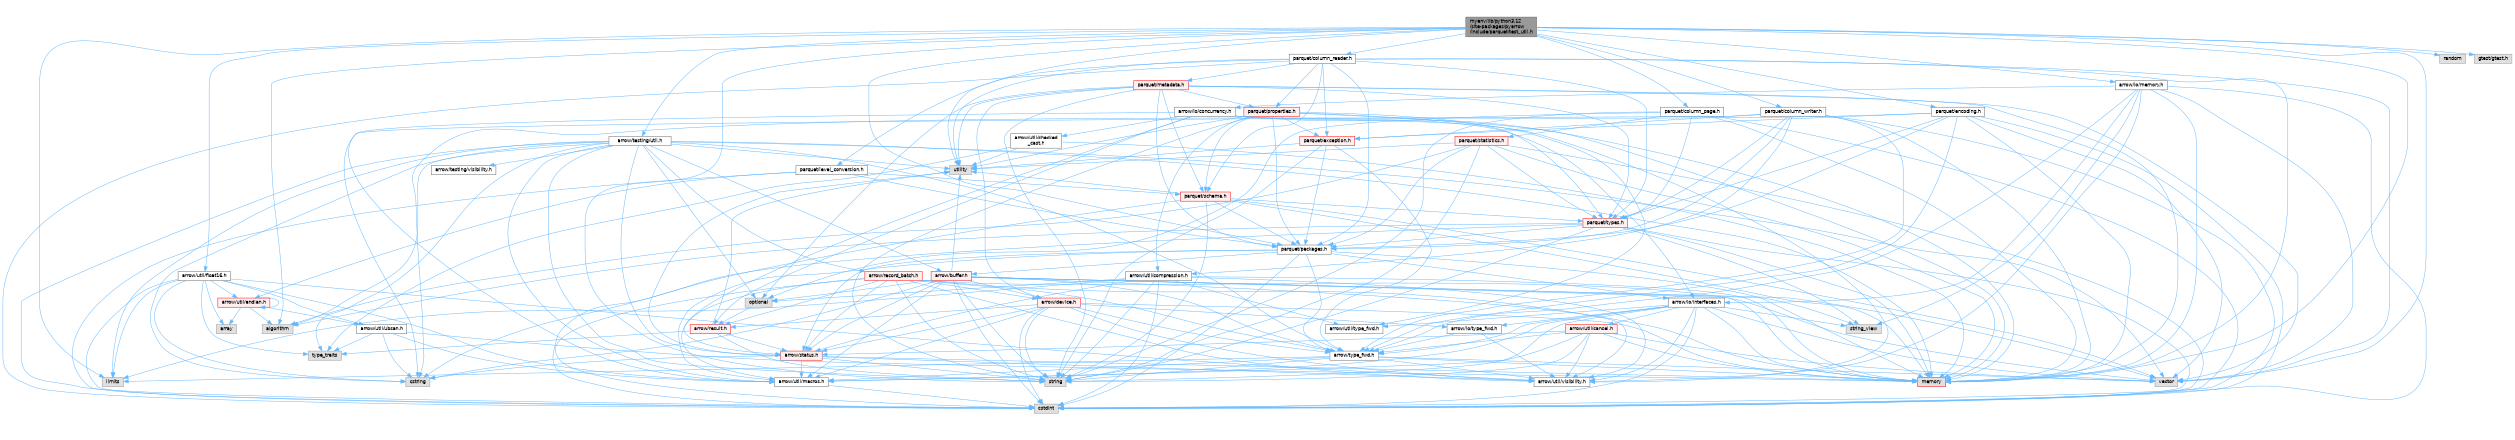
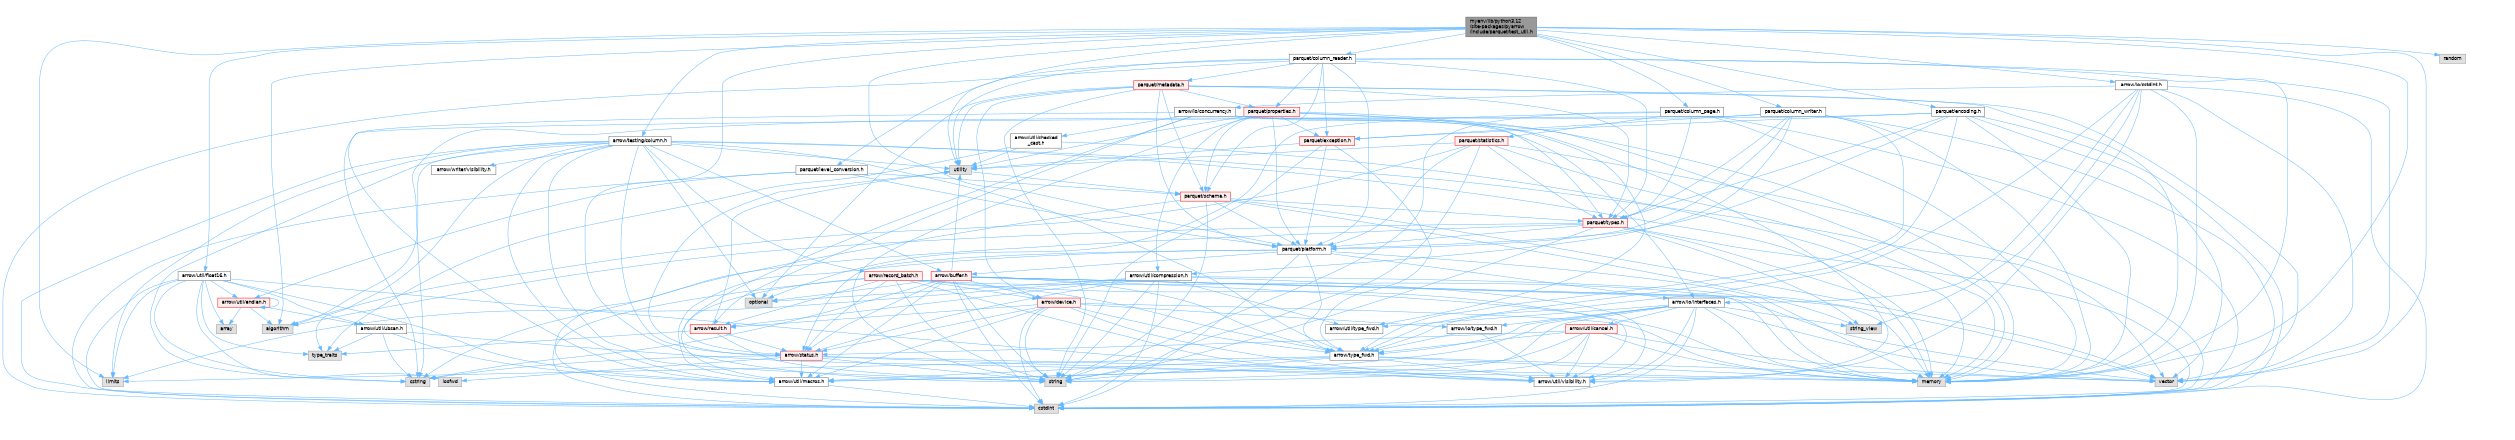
node "gtest/gtest.h": removed
node "arrow/io/memory.h": label "arrow/io/memory.h" -> "arrow/io/cstdint.h"
node "arrow/testing/util.h": label "arrow/testing/util.h" -> "arrow/testing/column.h"
node "arrow/testing/visibility.h": label "arrow/testing/visibility.h" -> "arrow/writer/visibility.h"
edge "parquet/schema.h" -> "utility": reversed
node "parquet/packages.h": label "parquet/packages.h" -> "parquet/platform.h"
edge "optional" -> "arrow/result.h": now "arrow/util/compression.h" -> "arrow/result.h"
node "iosfwd": added
node "memory": color red -> grey60
